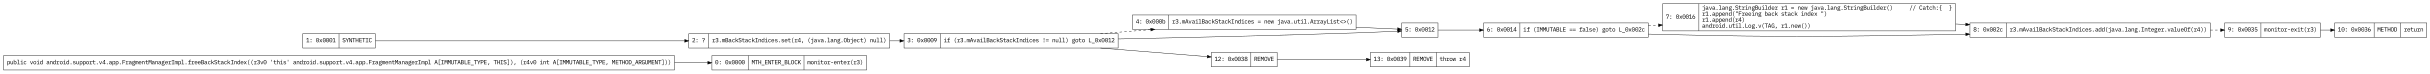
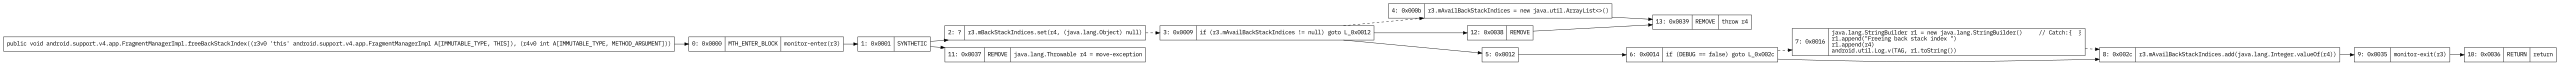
edge "7: 0x0016" -> "8: 0x002c": style solid -> dashed
node "7: 0x0016": text "android.util.Log.v(TAG, r1.new())" -> "android.util.Log.v(TAG, r1.toString())"
edge "4: 0x000b" -> "5: 0x0012": now "4: 0x000b" -> "13: 0x0039"
node "6: 0x0014": text "if (IMMUTABLE == false) goto L_0x002c" -> "if (DEBUG == false) goto L_0x002c"
edge "8: 0x002c" -> "9: 0x0035": style dashed -> solid
node "10: 0x0036": text "METHOD" -> "RETURN"
edge "2: ?" -> "3: 0x0009": style solid -> dashed
edge "0: 0x0000" -> "1: 0x0001": added
node "11: 0x0037": added
